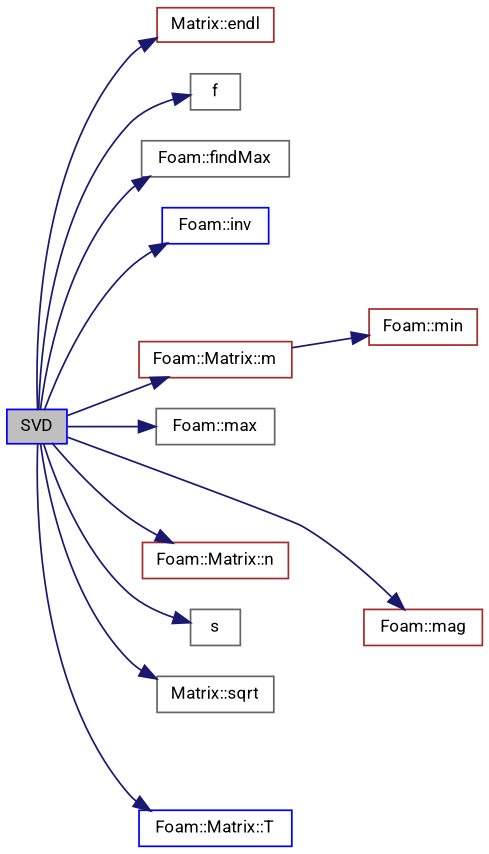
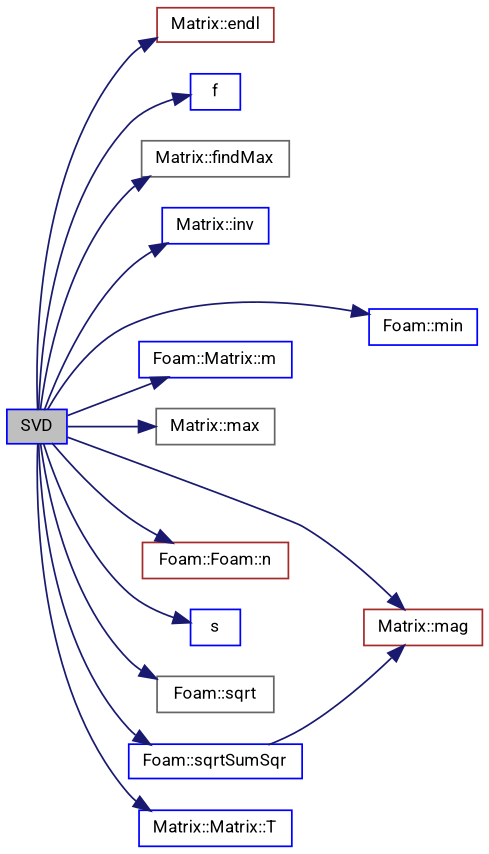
node "f": color gray40 -> blue
node "Foam::findMax": label "Foam::findMax" -> "Matrix::findMax"
node "Foam::inv": label "Foam::inv" -> "Matrix::inv"
node "Foam::min": color brown -> blue
edge "Foam::Matrix::m" -> "Foam::min": now "SVD" -> "Foam::min"
node "Foam::Matrix::m": color brown -> blue
node "Foam::max": label "Foam::max" -> "Matrix::max"
node "Foam::Matrix::n": label "Foam::Matrix::n" -> "Foam::Foam::n"
node "s": color gray40 -> blue
node "Foam::mag": label "Foam::mag" -> "Matrix::mag"
node "Matrix::sqrt": label "Matrix::sqrt" -> "Foam::sqrt"
node "Foam::sqrtSumSqr": added
node "Foam::Matrix::T": label "Foam::Matrix::T" -> "Matrix::Matrix::T"
